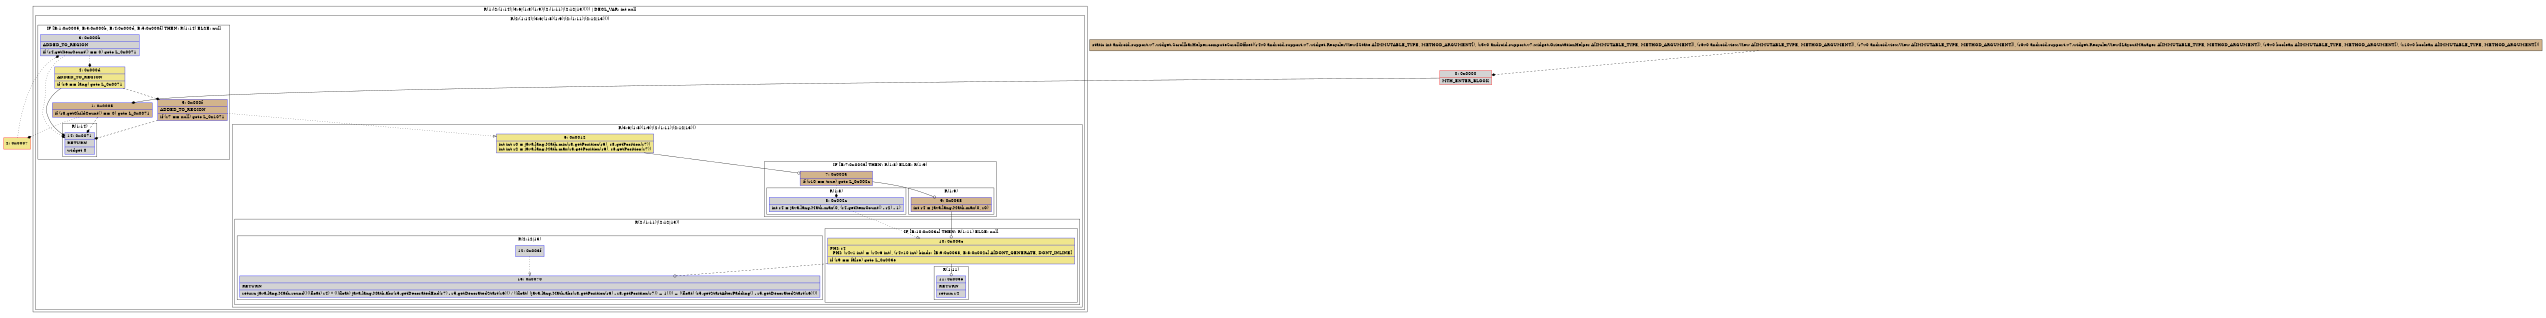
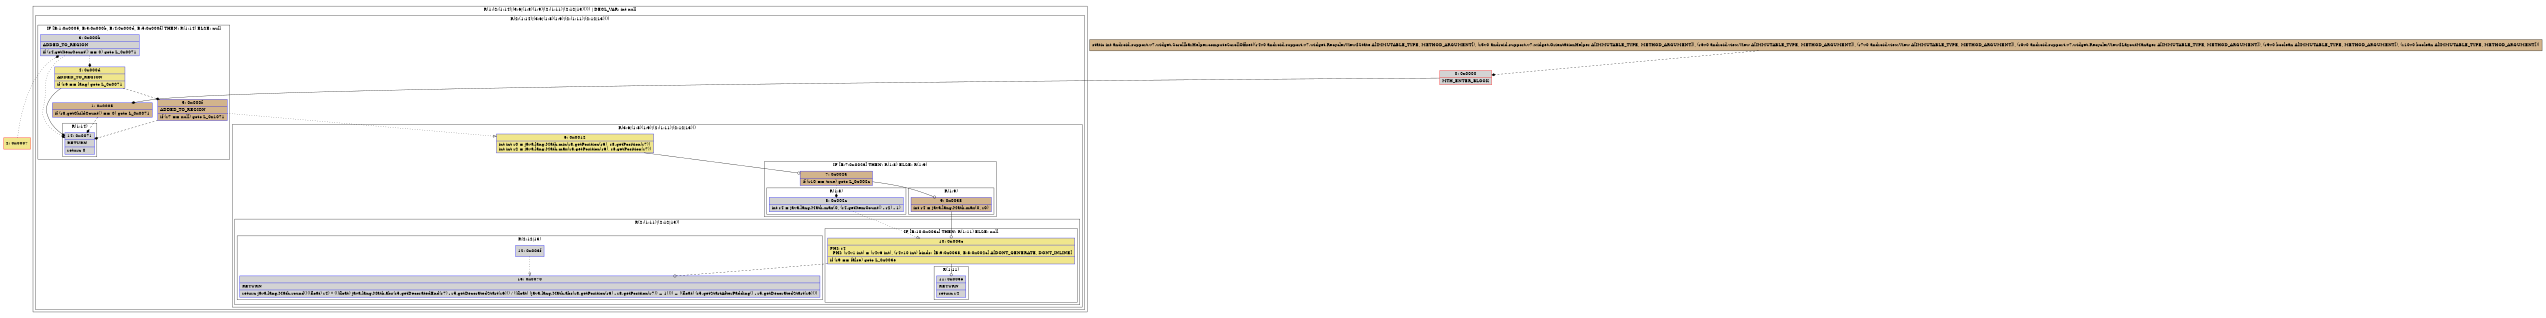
edge "1: 0x0005" -> "2: 0x0007": removed
node "14: 0x0071": text "widget 0" -> "return 0"
